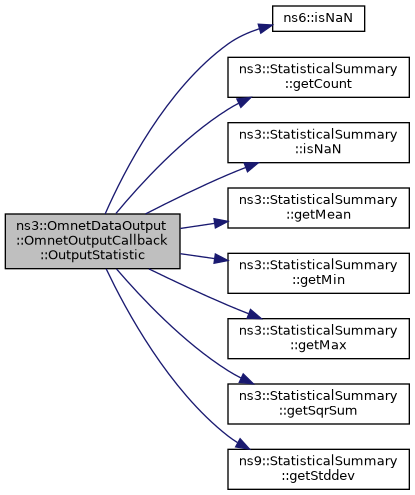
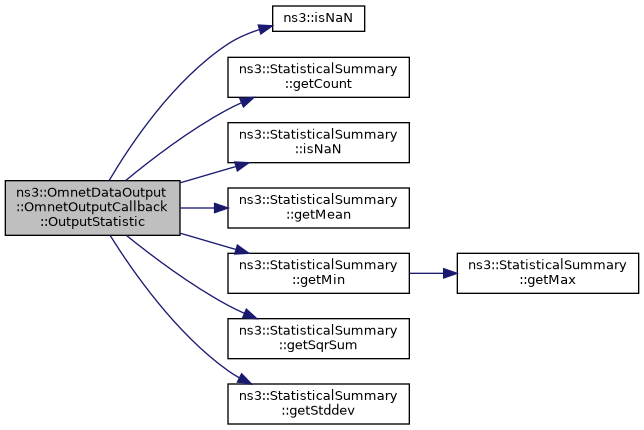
node "ns6::isNaN": label "ns6::isNaN" -> "ns3::isNaN"
edge "ns3::OmnetDataOutput ::OmnetOutputCallback ::OutputStatistic" -> "ns3::StatisticalSummary ::getMax": now "ns3::StatisticalSummary ::getMin" -> "ns3::StatisticalSummary ::getMax"
node "ns9::StatisticalSummary ::getStddev": label "ns9::StatisticalSummary ::getStddev" -> "ns3::StatisticalSummary ::getStddev"
